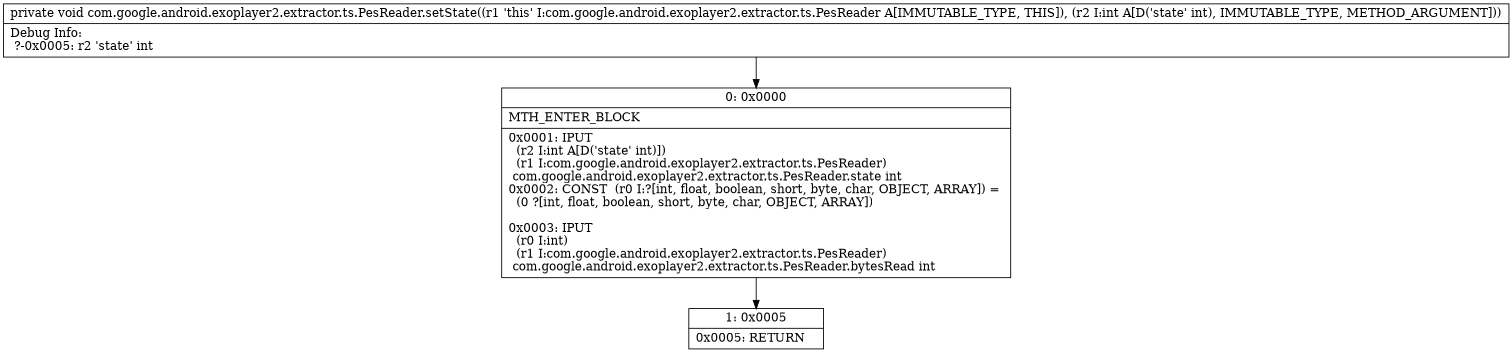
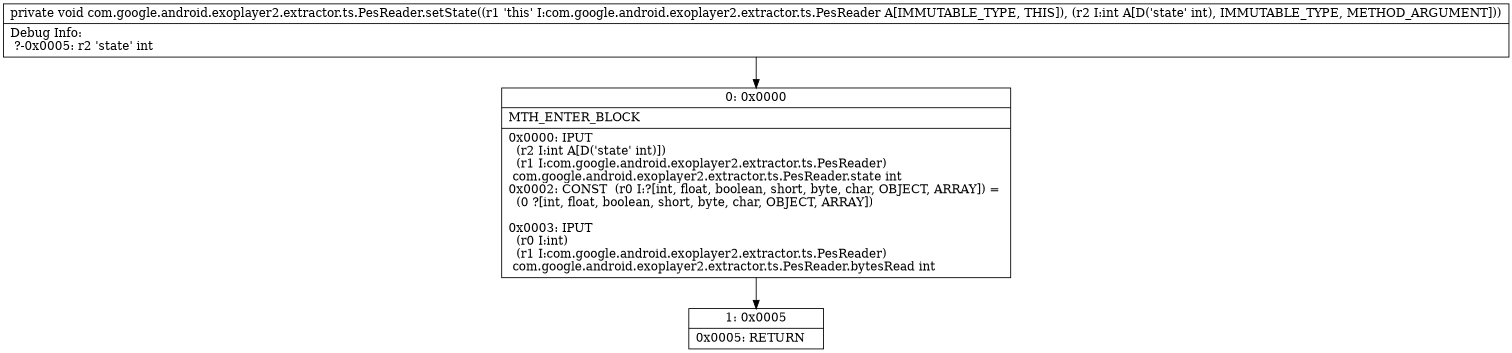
node "0: 0x0000": text "0x0001: IPUT" -> "0x0000: IPUT"
